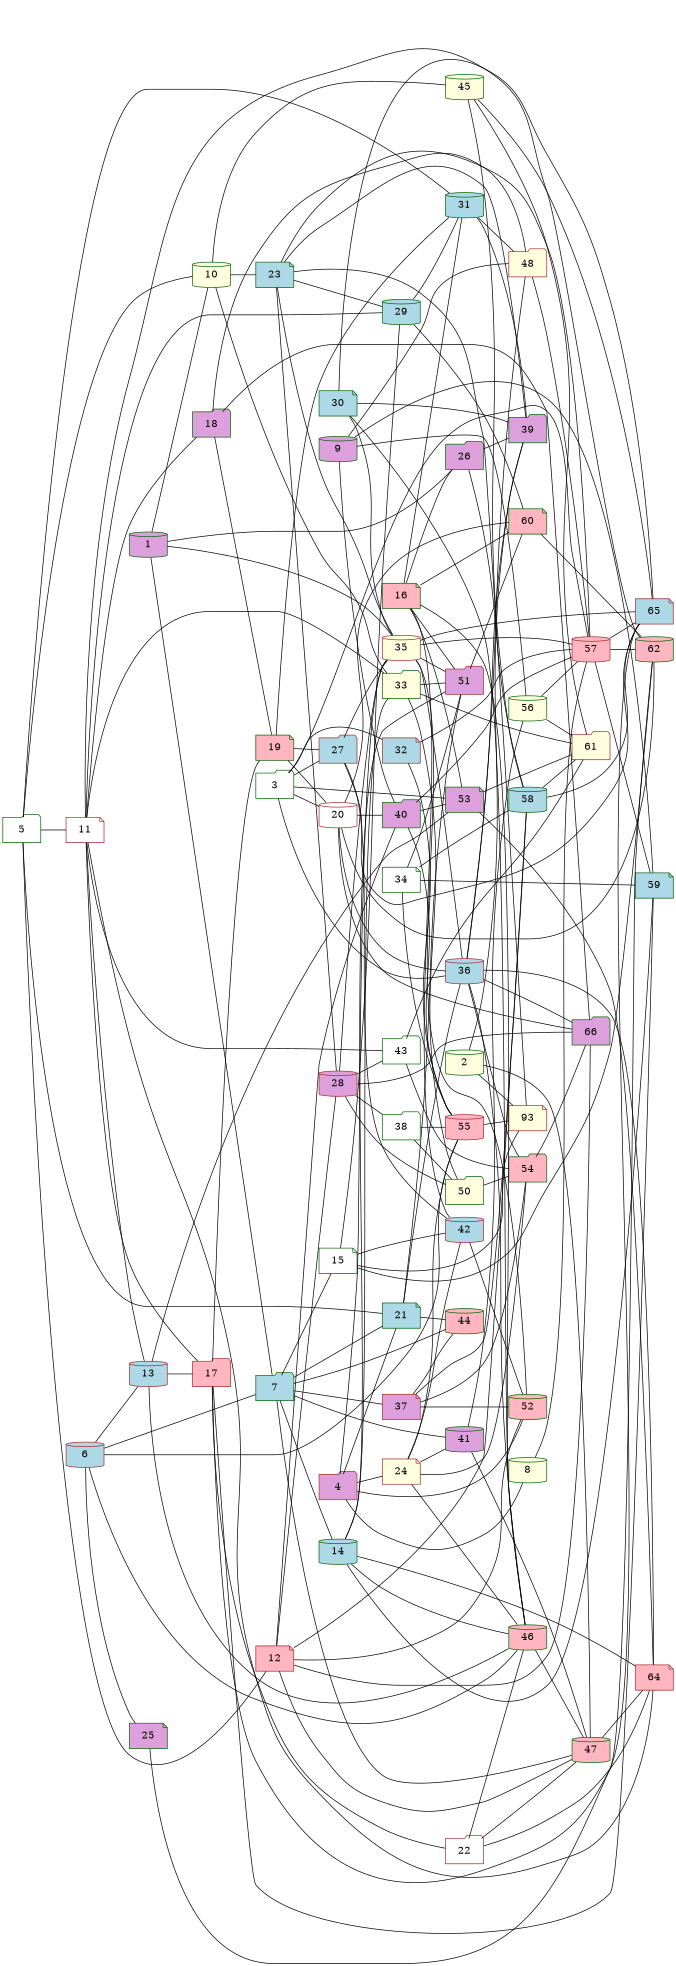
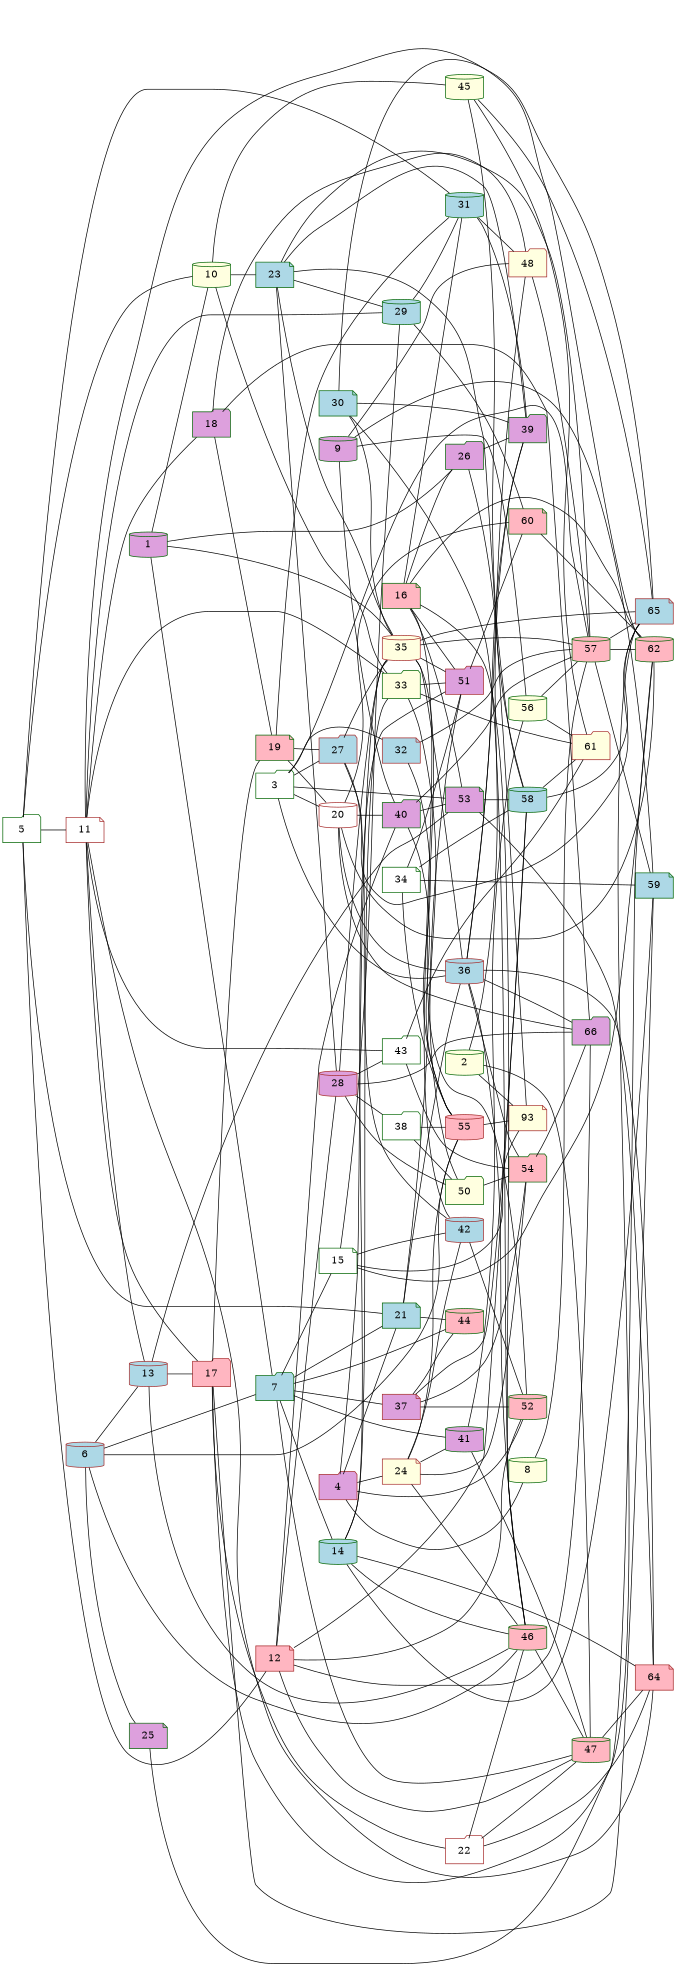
edge "60" -- "16": now "62" -- "16"
node "57": color brown -> darkgreen
edge "61" -- "53": now "58" -- "53"
